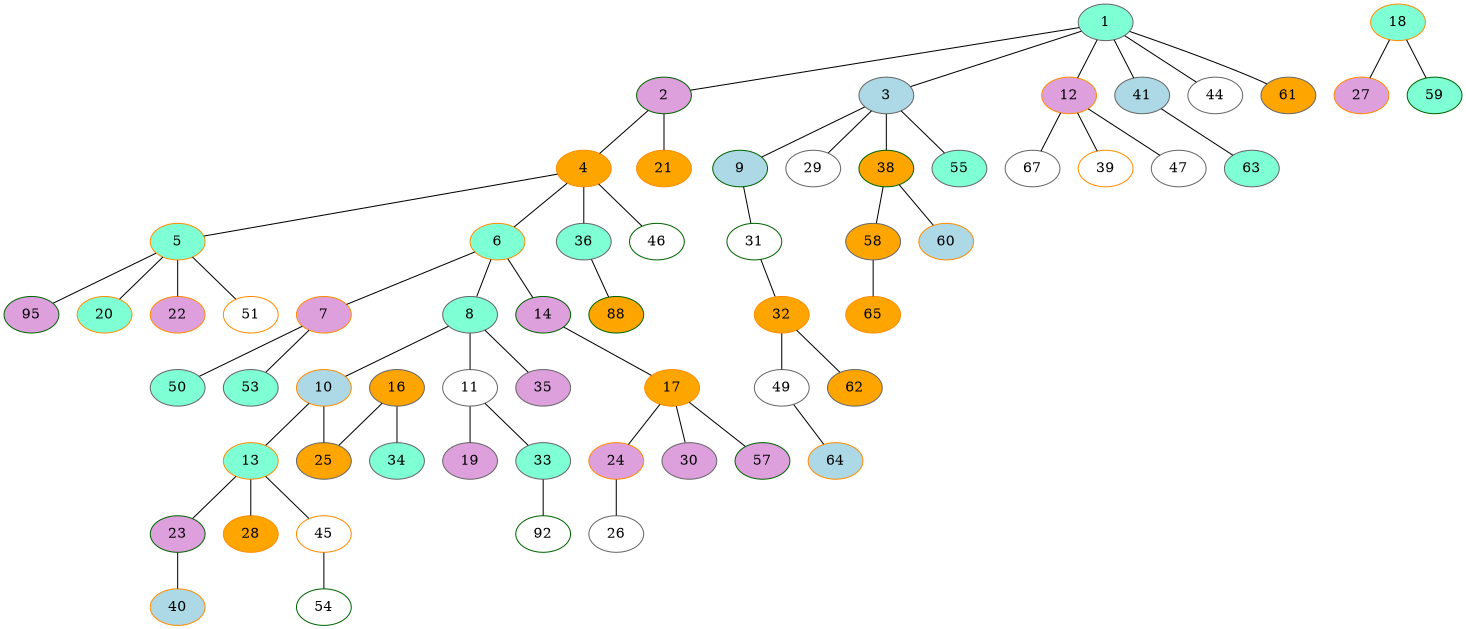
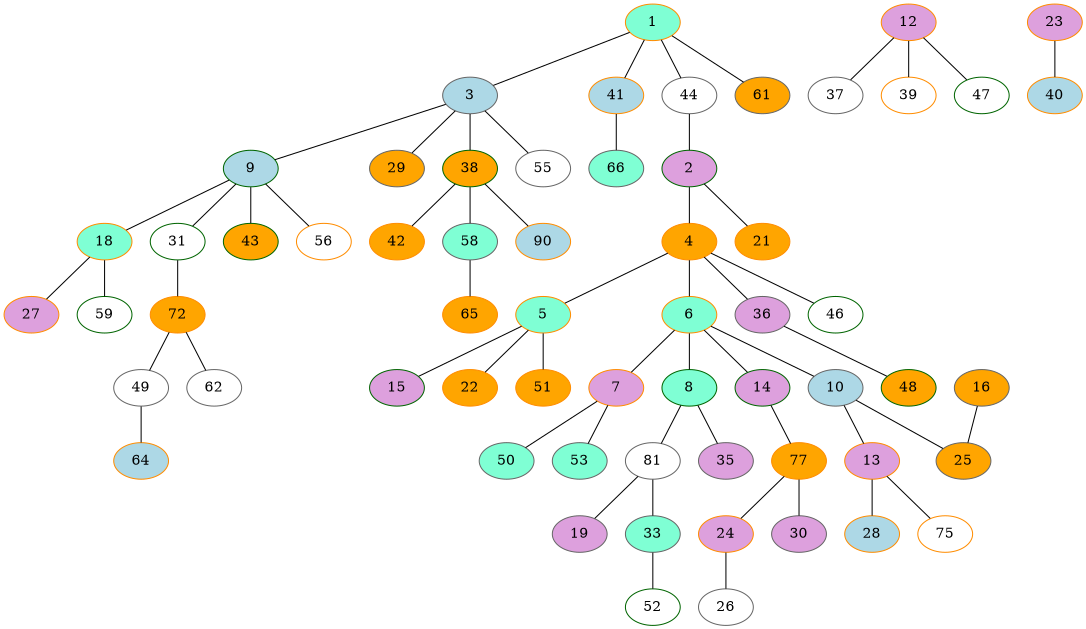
node "1": color gray40 -> darkorange
edge "1" -- "2": now "44" -- "2"
edge "1" -- "12": removed
node "41": color gray40 -> darkorange
node "59": fillcolor aquamarine -> white
node "29": fillcolor white -> orange
node "55": fillcolor aquamarine -> white
node "67": label "67" -> "37"
node "47": color gray40 -> darkgreen
node "63": label "63" -> "66"
edge "9" -- "18": added
node "43": added
node "56": added
node "42": added
node "36": fillcolor aquamarine -> plum
node "58": fillcolor orange -> aquamarine
node "60": label "60" -> "90"
node "95": label "95" -> "15"
node "20": removed
node "22": fillcolor plum -> orange
node "51": fillcolor white -> orange
node "8": color gray40 -> darkgreen
node "88": label "88" -> "48"
node "32": label "32" -> "72"
edge "8" -- "10": now "6" -- "10"
node "10": color darkorange -> gray40
node "11": label "11" -> "81"
node "17": label "17" -> "77"
node "62": fillcolor orange -> white
node "13": fillcolor aquamarine -> plum
node "34": removed
node "57": removed
edge "13" -- "23": removed
node "23": color darkgreen -> darkorange
node "28": fillcolor orange -> lightblue
node "45": label "45" -> "75"
node "92": label "92" -> "52"
node "54": removed
